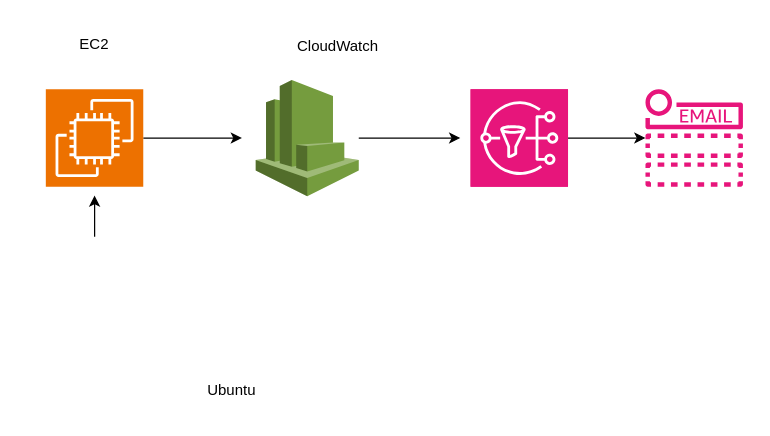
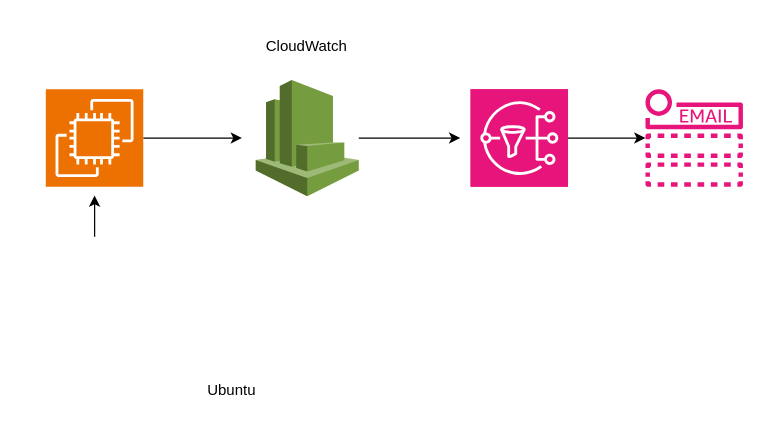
node "EC2": removed
node "CloudWatch": moved (338, 47) -> (307, 47)
